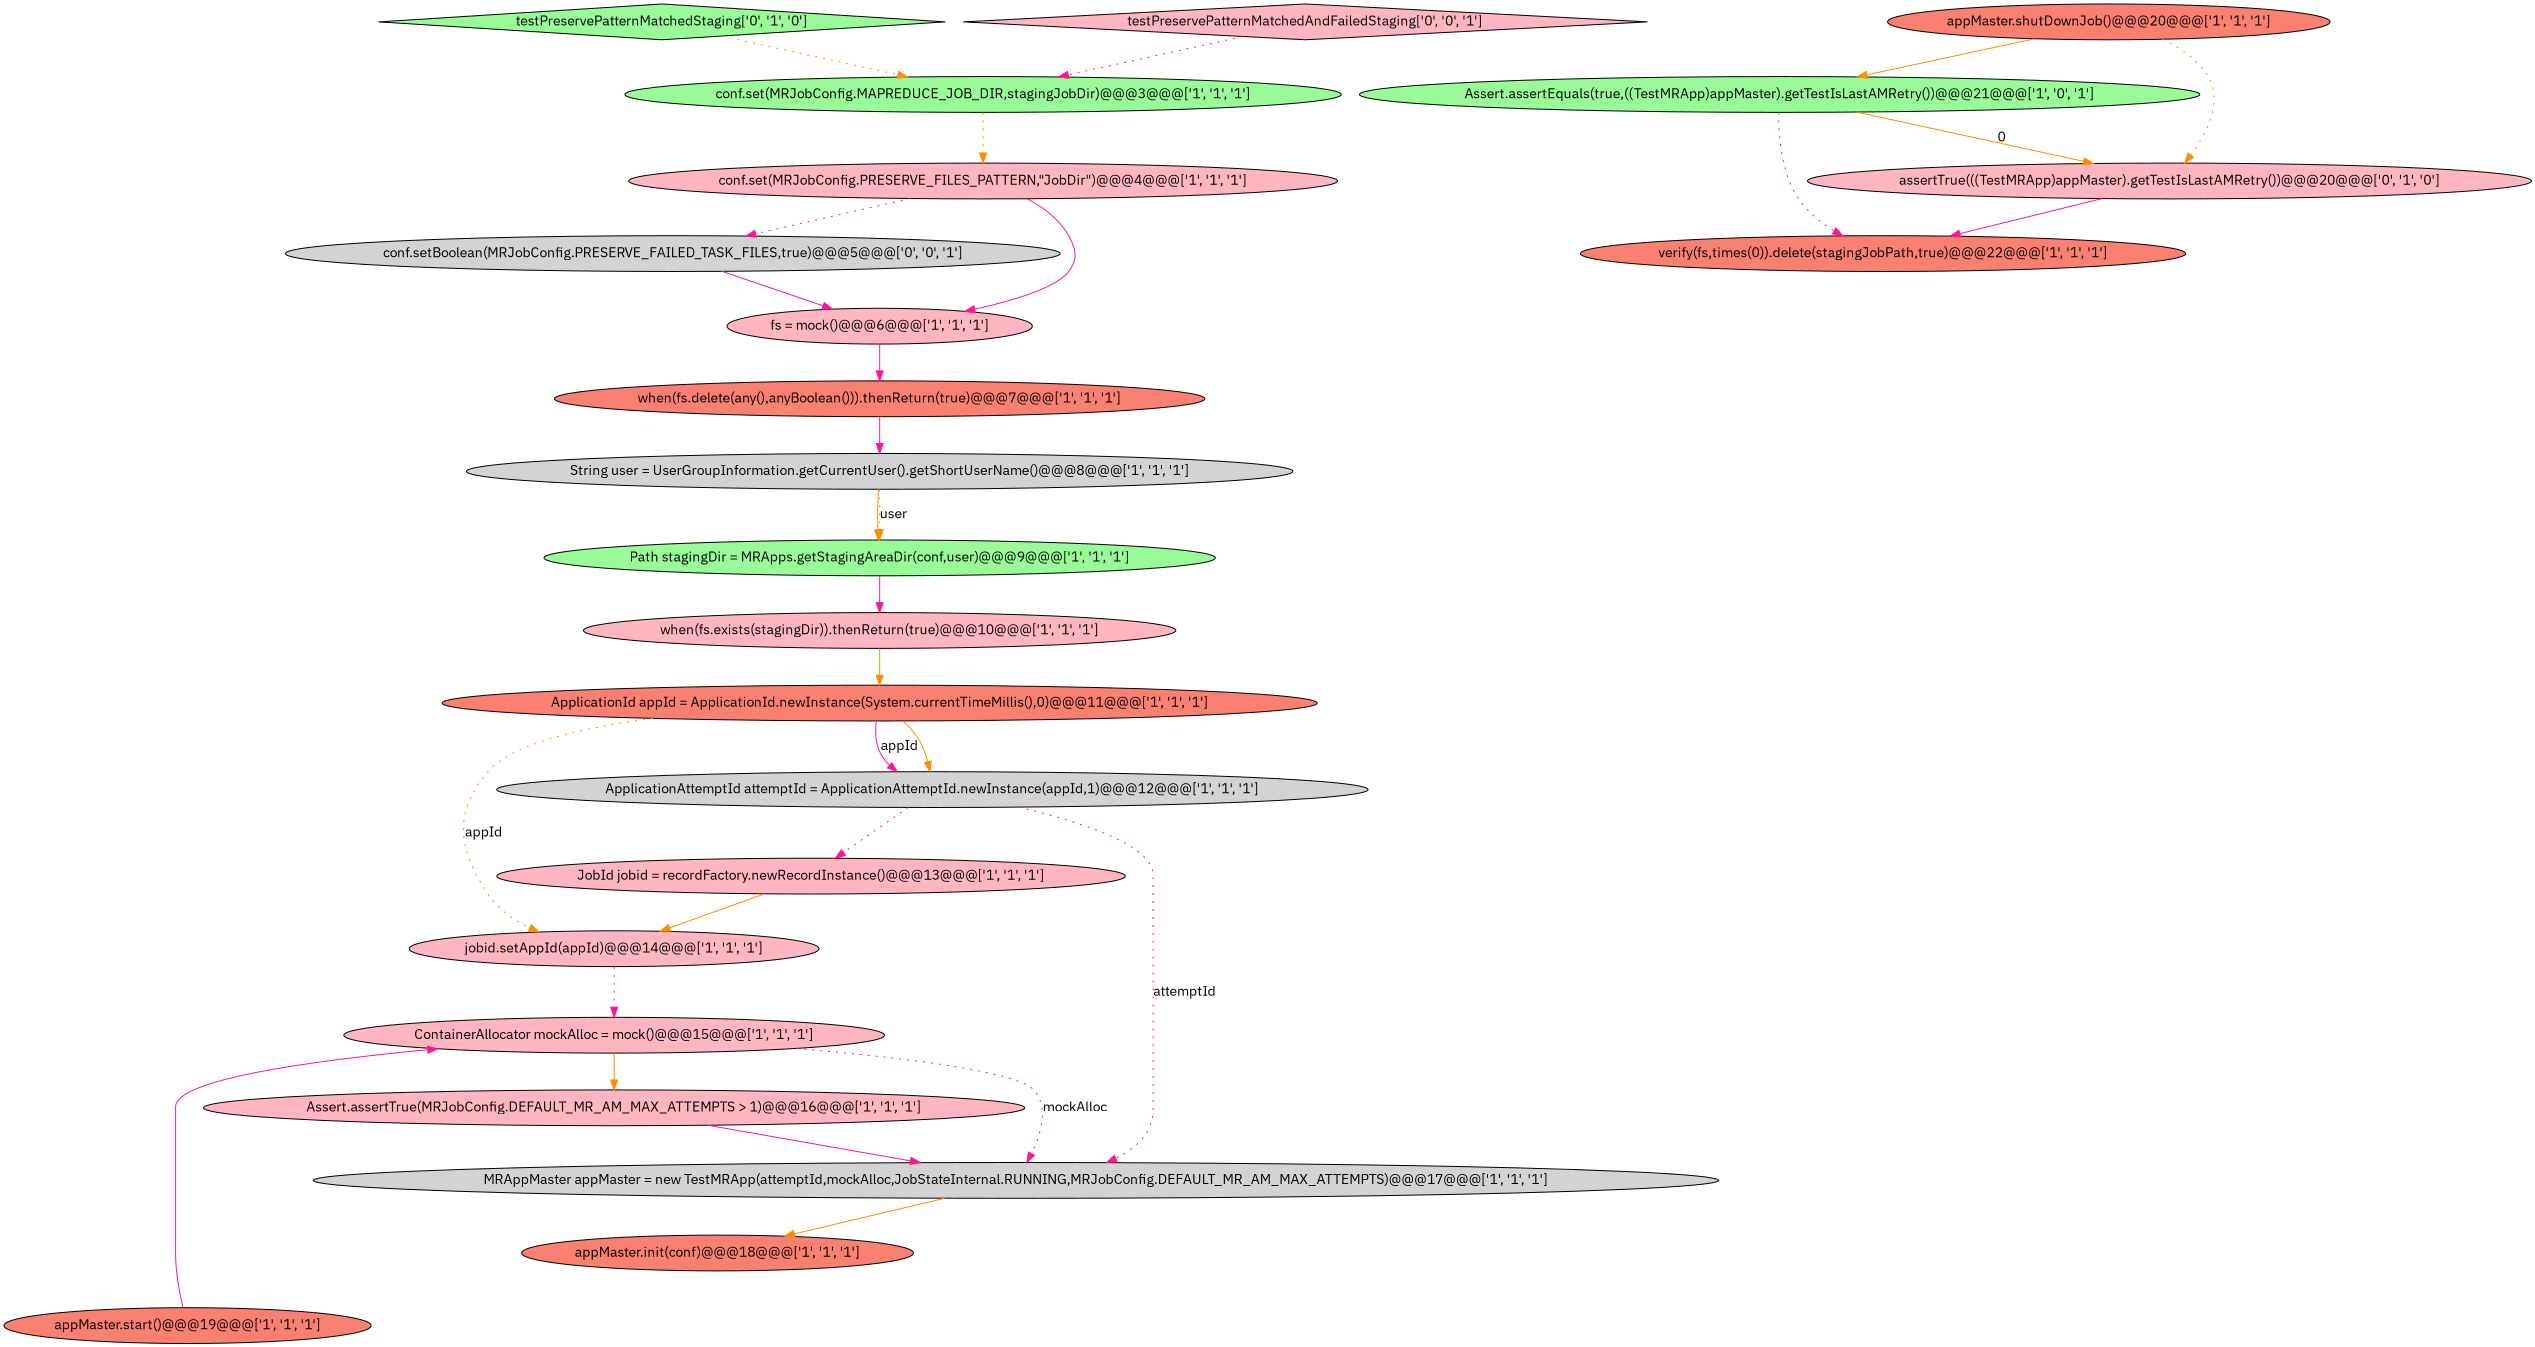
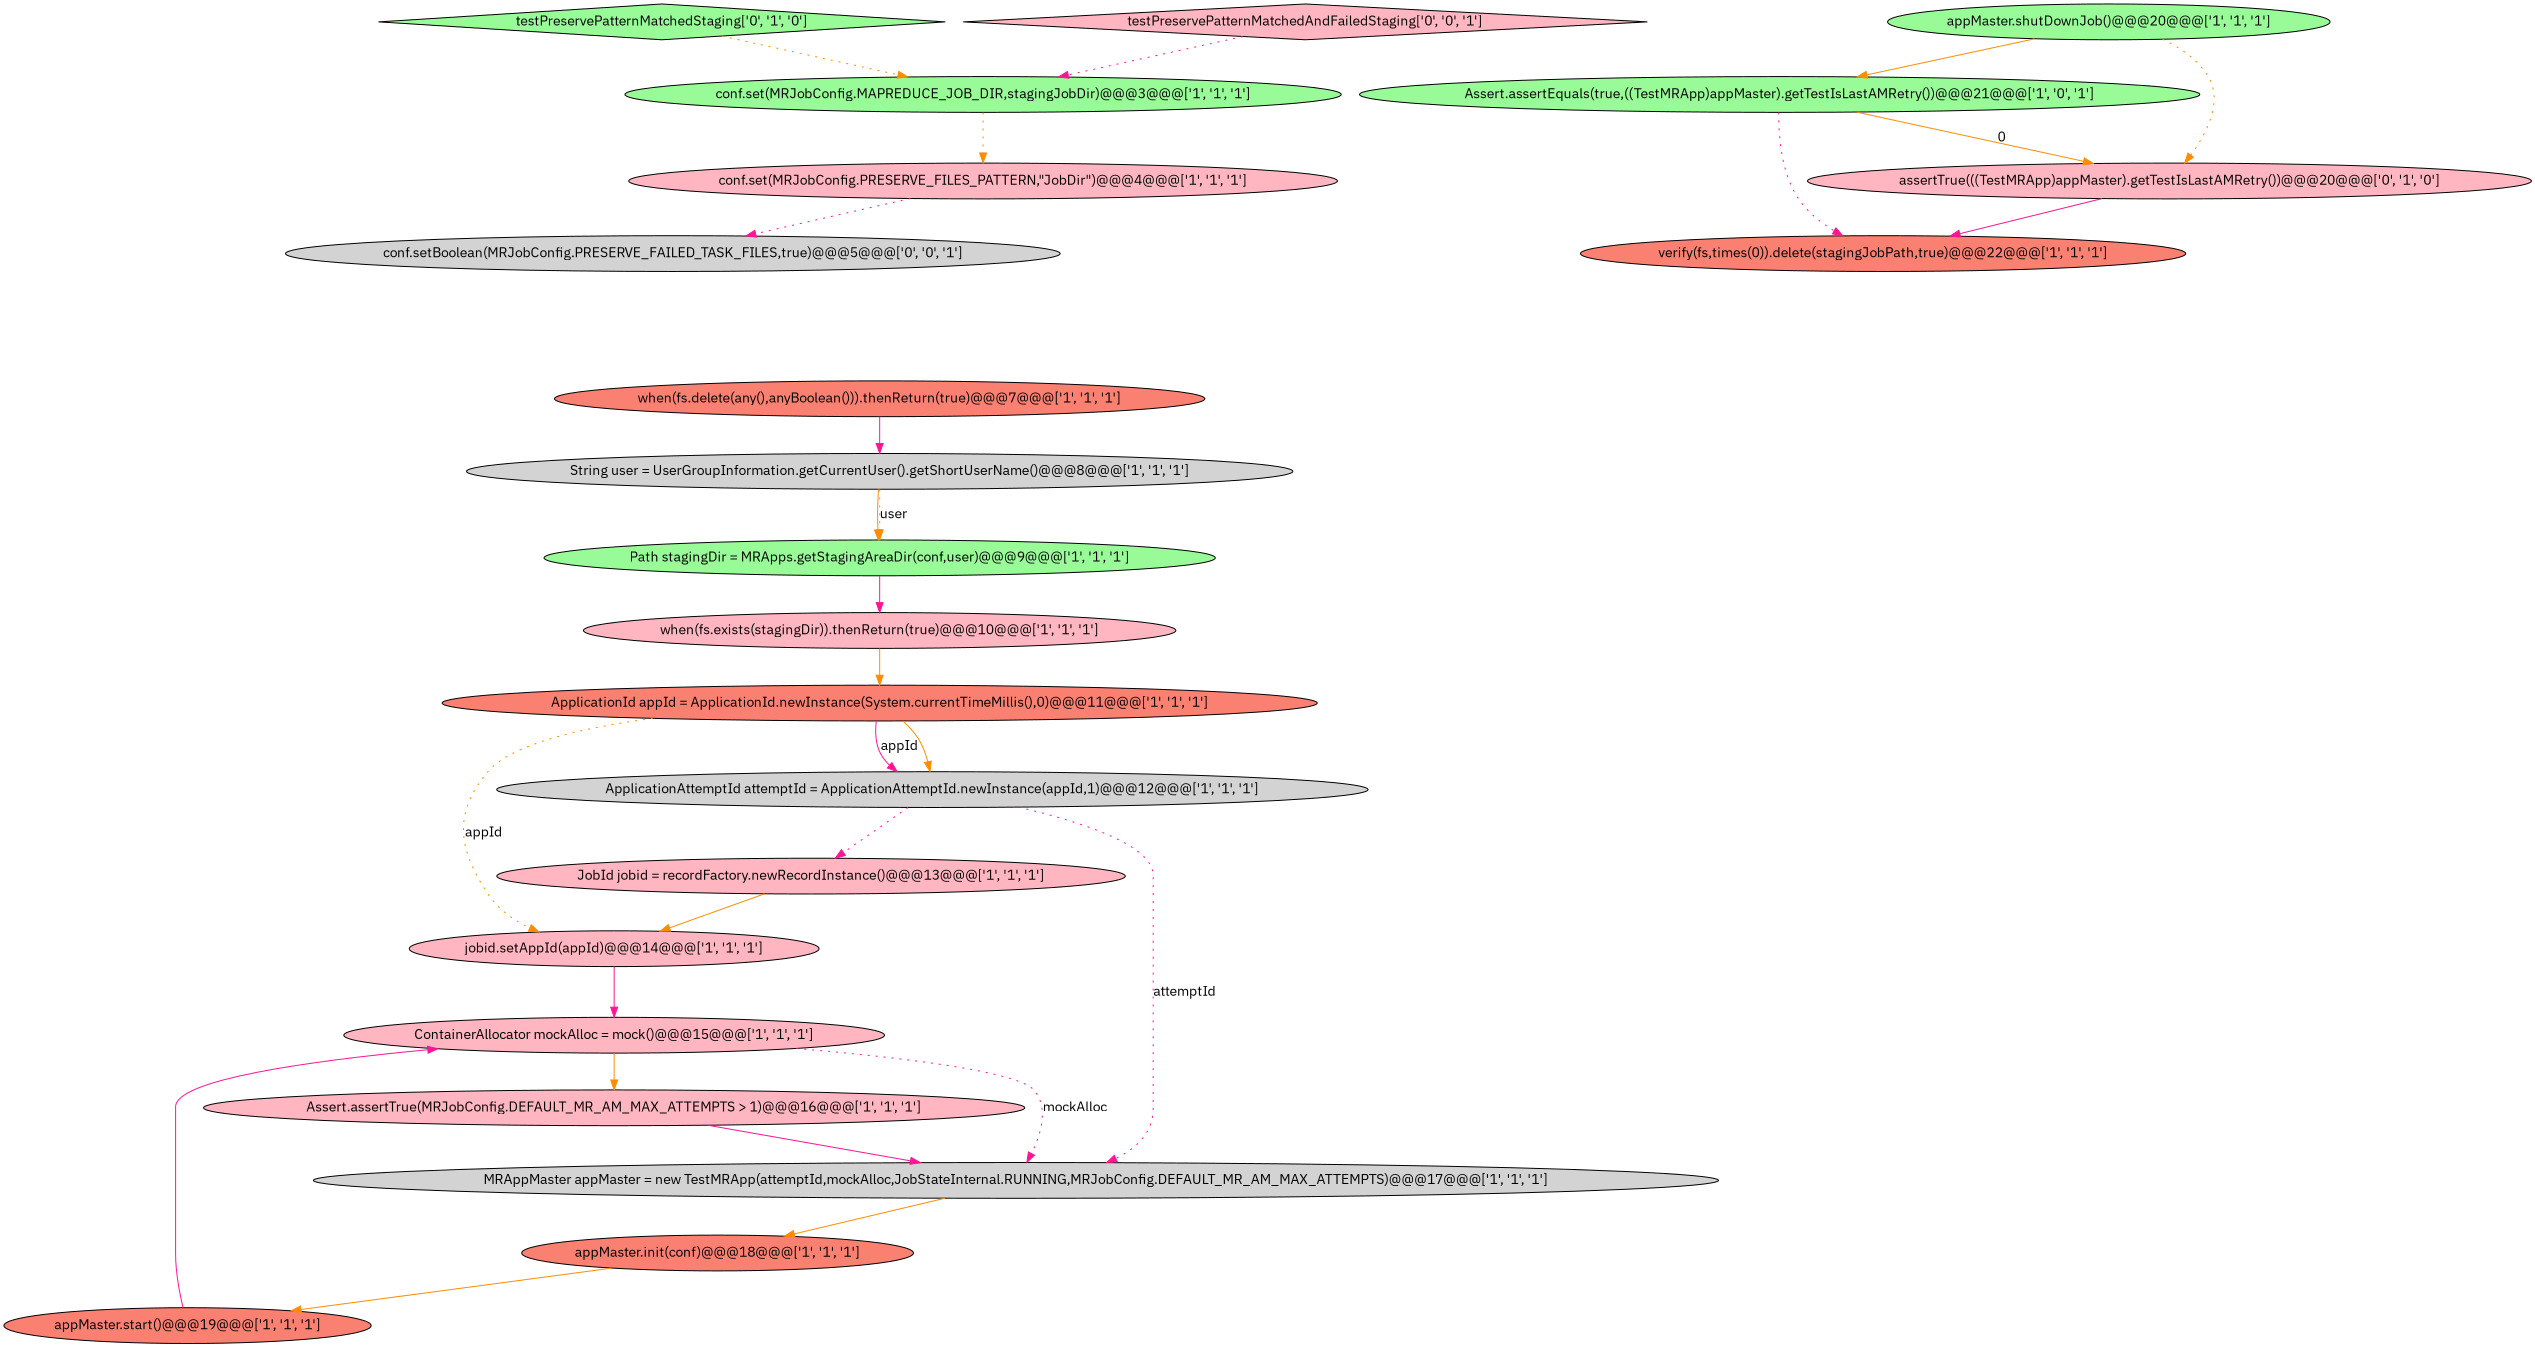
node "appMaster.shutDownJob()@@@20@@@['1', '1', '1']": fillcolor salmon -> palegreen
node "fs = mock()@@@6@@@['1', '1', '1']": removed
edge "jobid.setAppId(appId)@@@14@@@['1', '1', '1']" -> "ContainerAllocator mockAlloc = mock()@@@15@@@['1', '1', '1']": style dotted -> solid
edge "appMaster.init(conf)@@@18@@@['1', '1', '1']" -> "appMaster.start()@@@19@@@['1', '1', '1']": added
